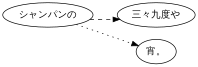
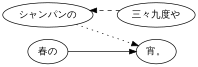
edge "シャンパンの" -> "三々九度や": reversed
node "春の": added
